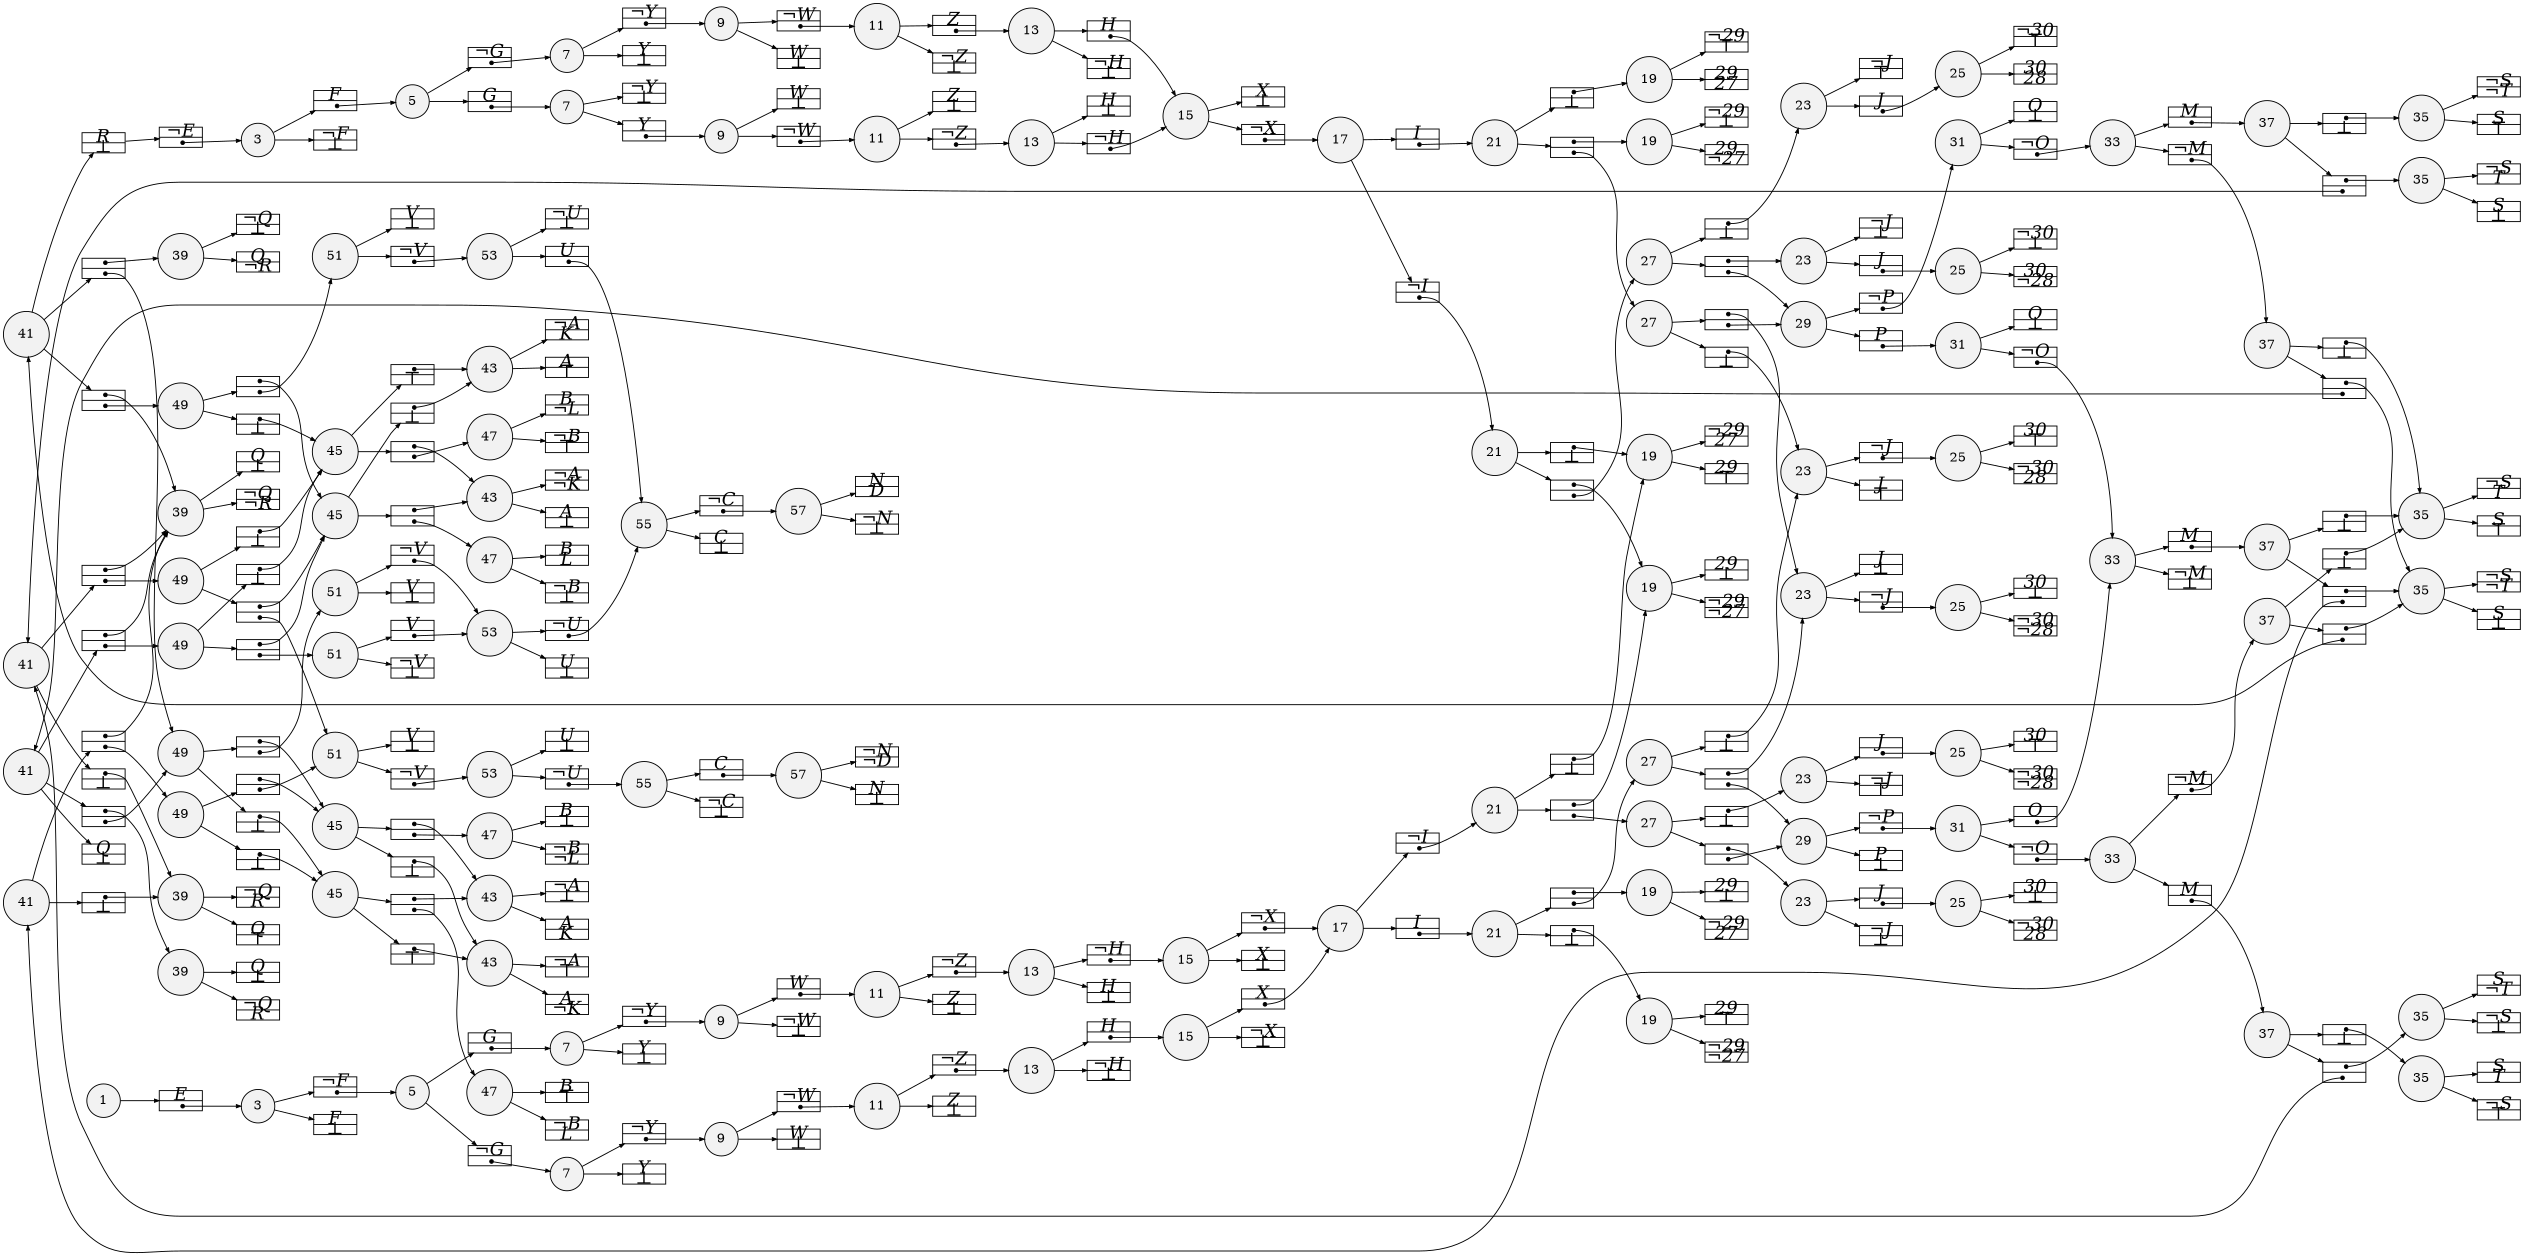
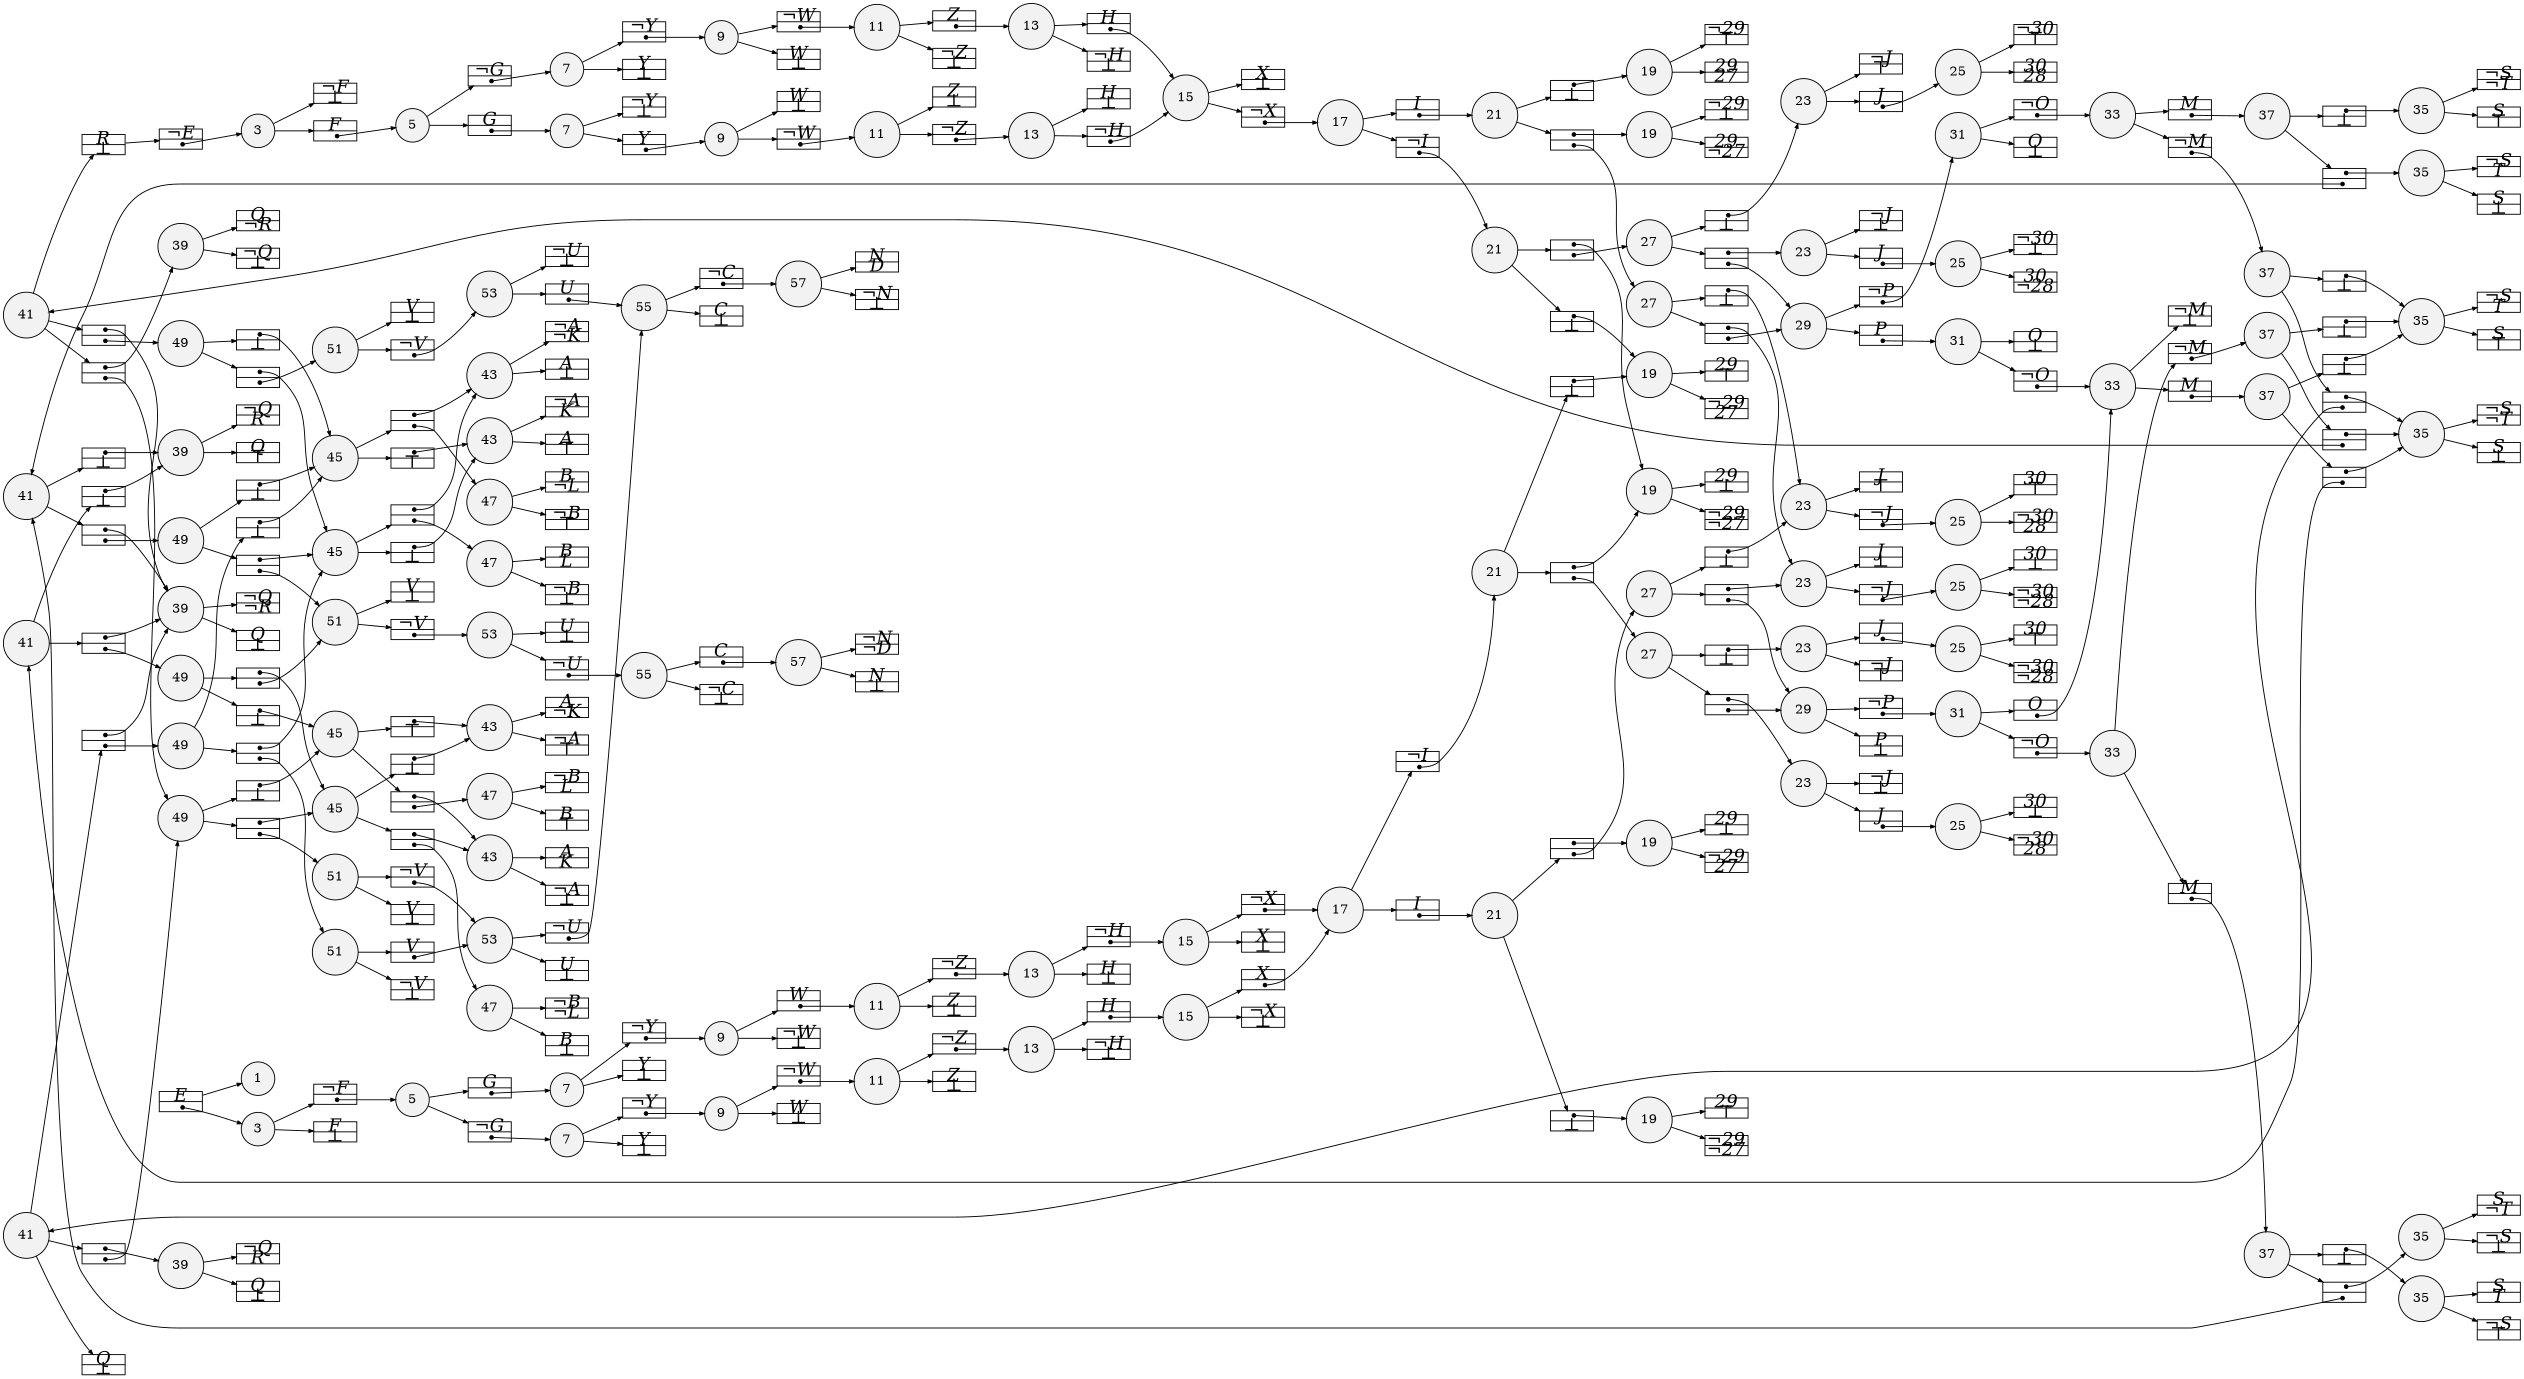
edge "1" -> "E": reversed
